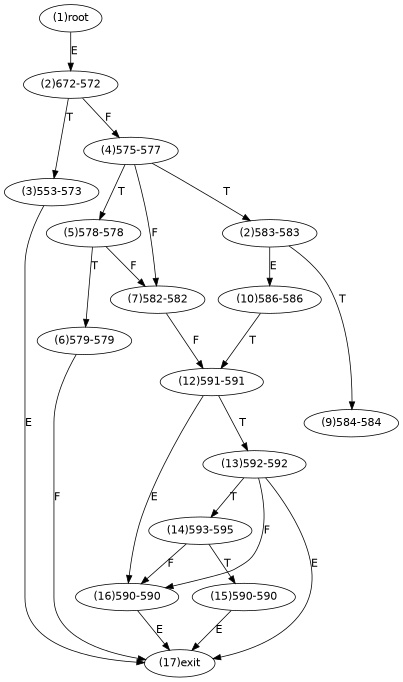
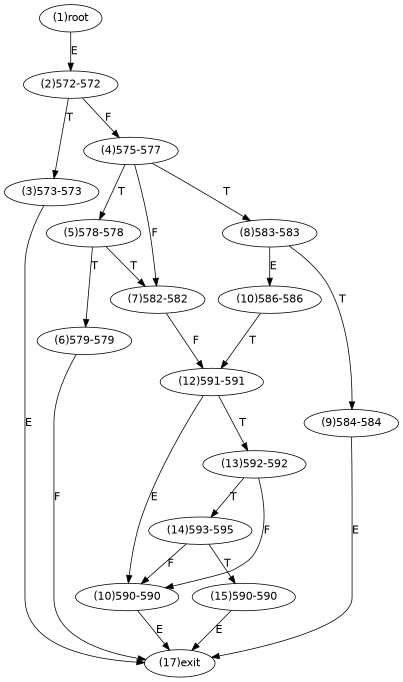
node "(2)672-572": label "(2)672-572" -> "(2)572-572"
node "(3)553-573": label "(3)553-573" -> "(3)573-573"
node "(2)583-583": label "(2)583-583" -> "(8)583-583"
edge "(5)578-578" -> "(7)582-582": label "F" -> "T"
edge "(13)592-592" -> "(17)exit": now "(9)584-584" -> "(17)exit"
node "(16)590-590": label "(16)590-590" -> "(10)590-590"
